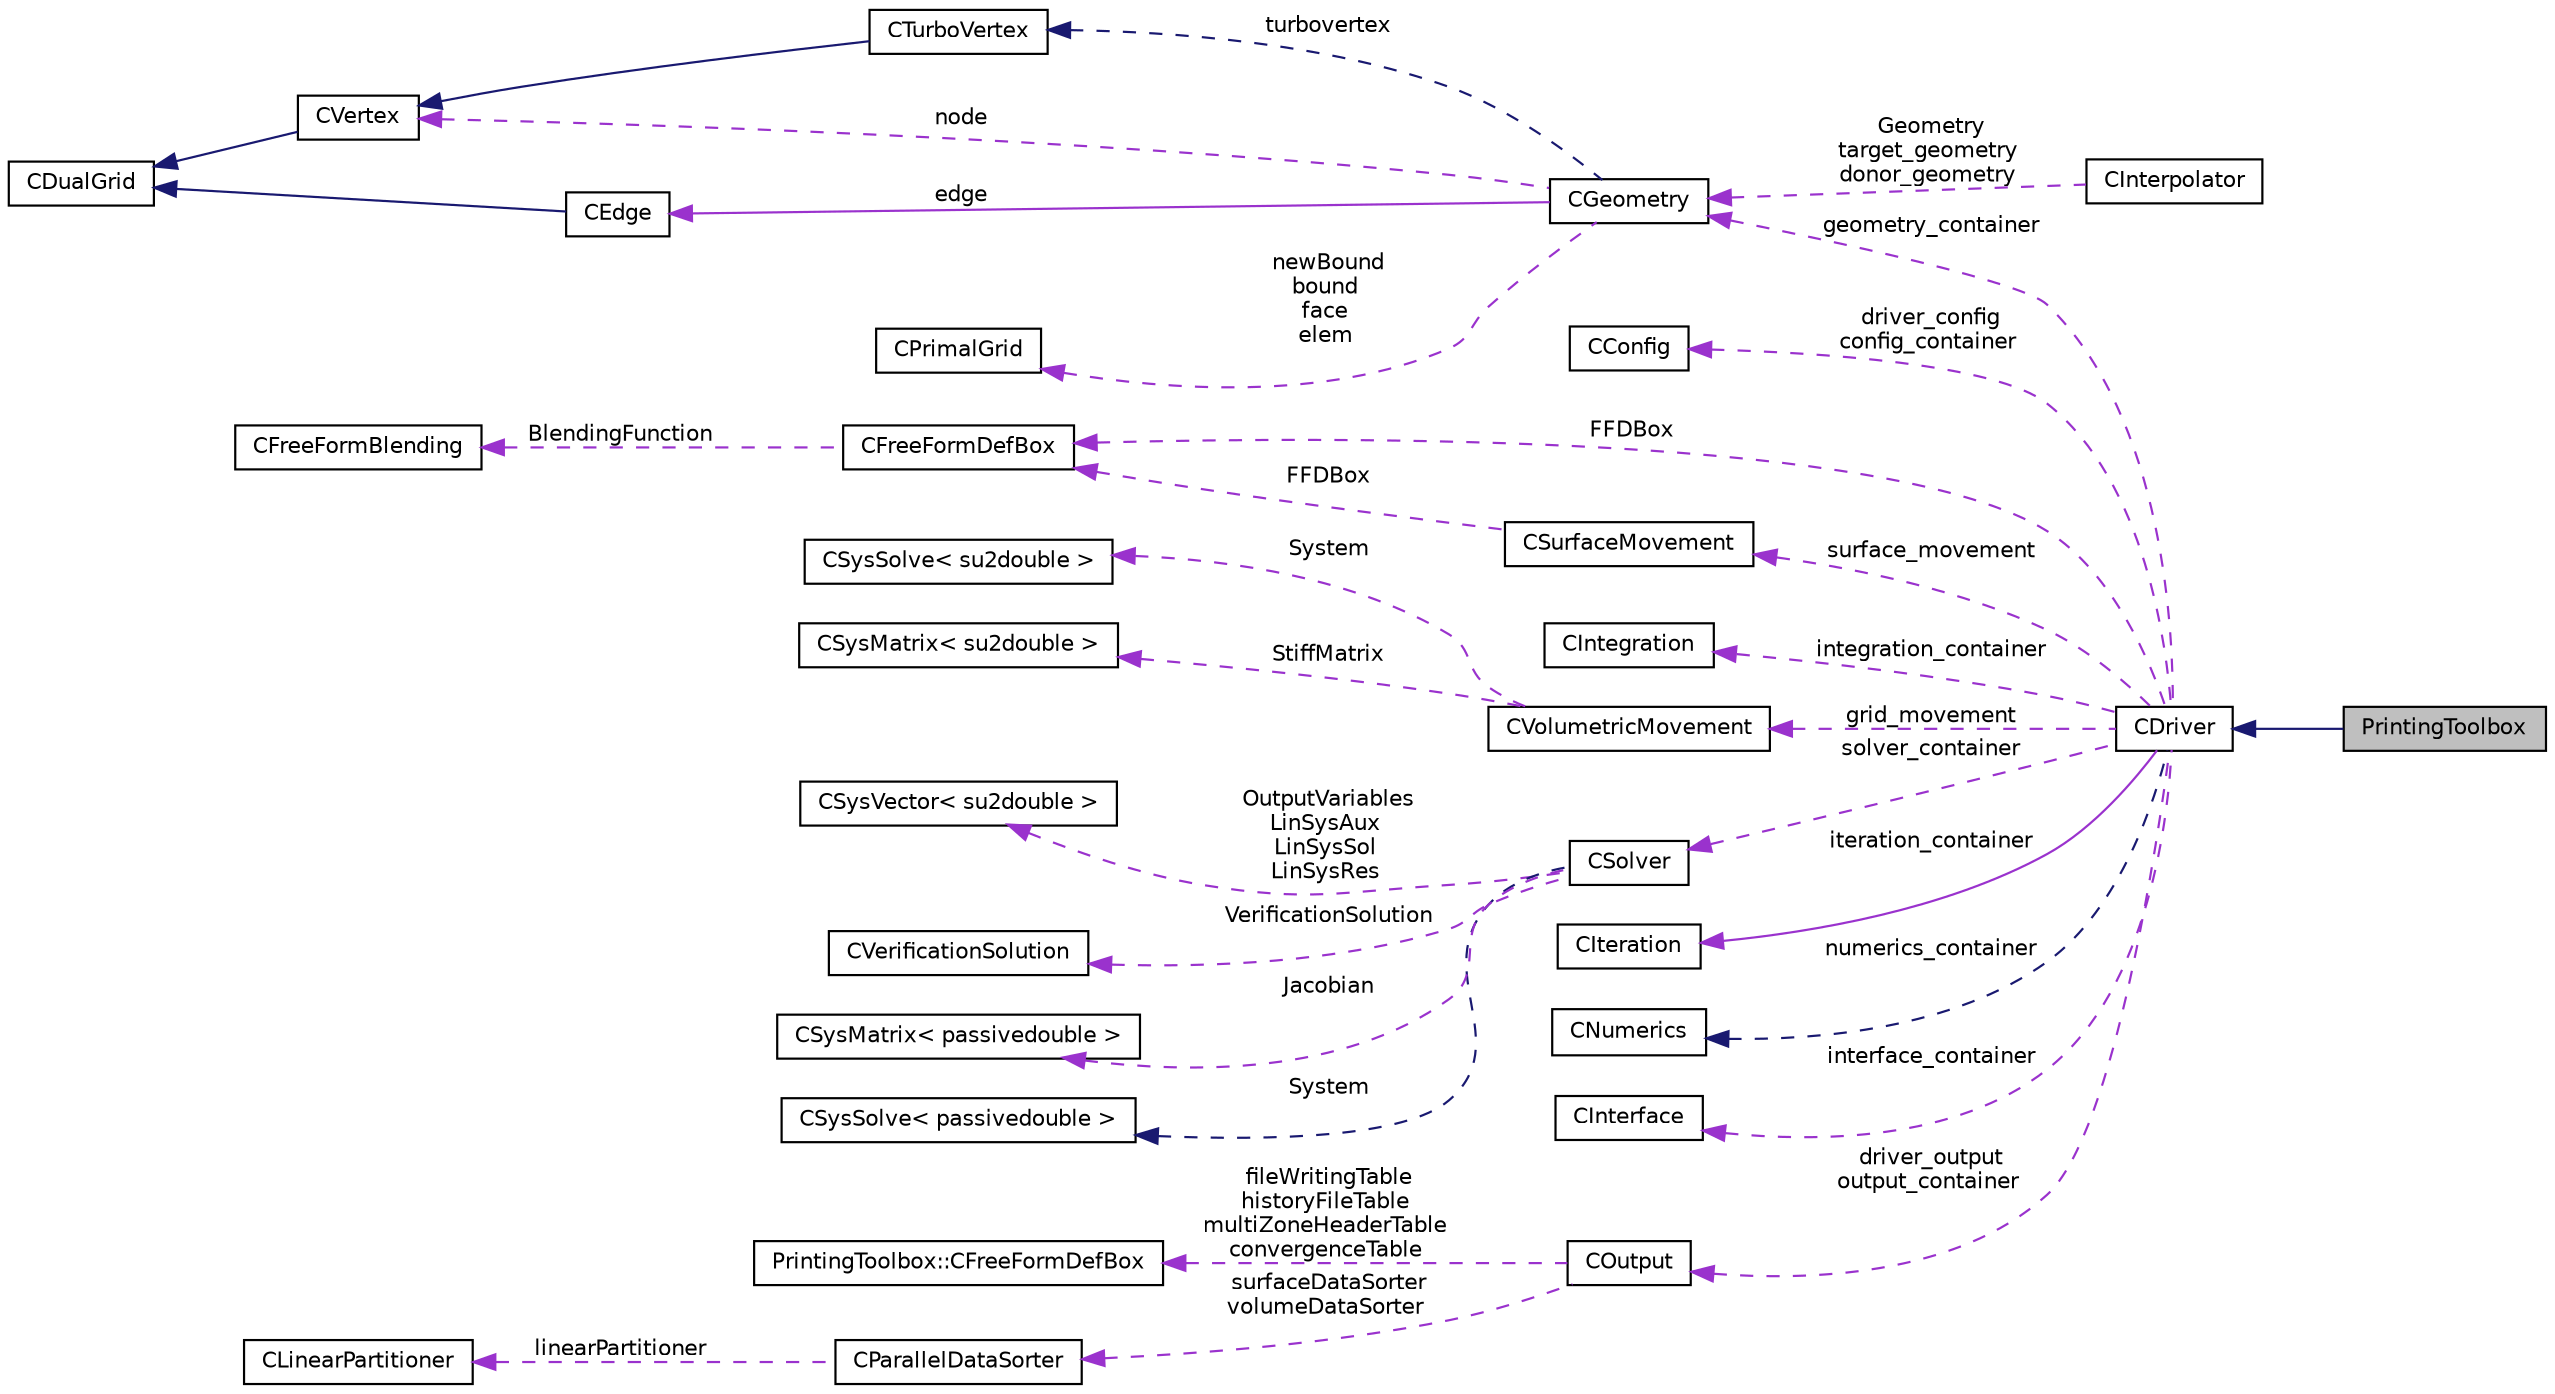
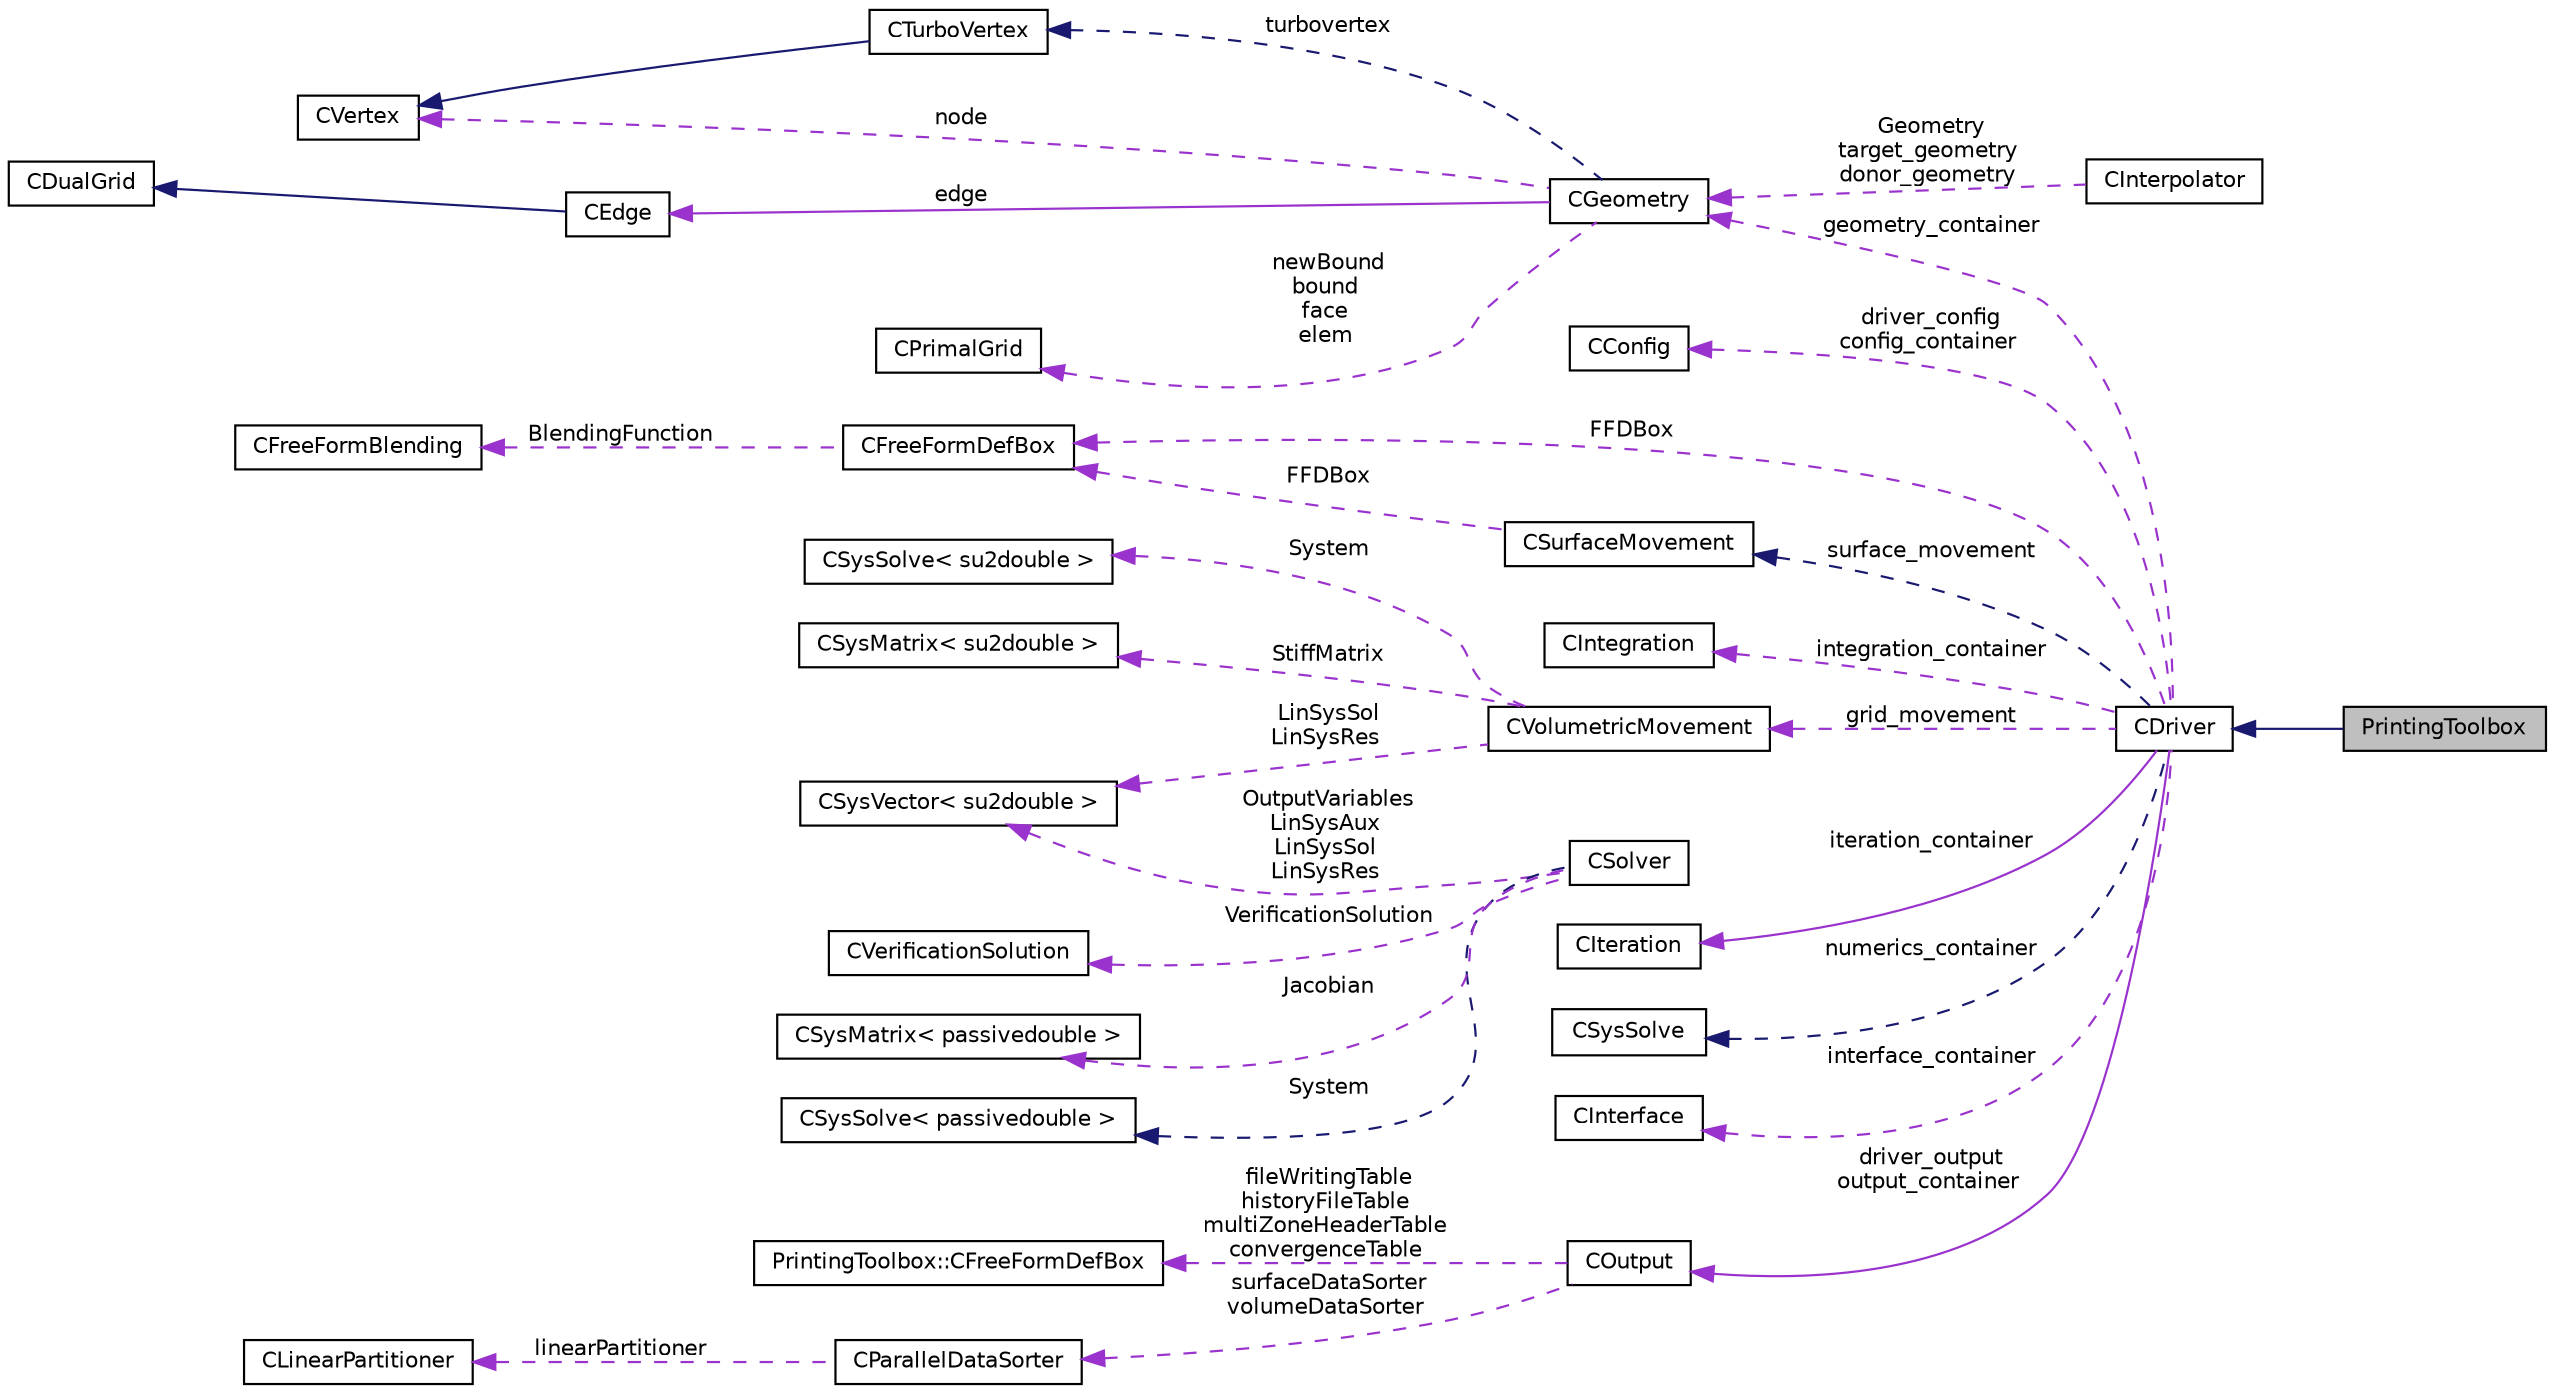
edge "CVertex" -> "CDualGrid": removed
edge "CDriver" -> "CSurfaceMovement": color darkorchid3 -> midnightblue
edge "CVolumetricMovement" -> "CSysVector< su2double >": added, label "LinSysSol LinSysRes"
edge "CDriver" -> "CSolver": removed, label "solver_container"
node "CNumerics": label "CNumerics" -> "CSysSolve"
edge "CDriver" -> "COutput": style dashed -> solid
